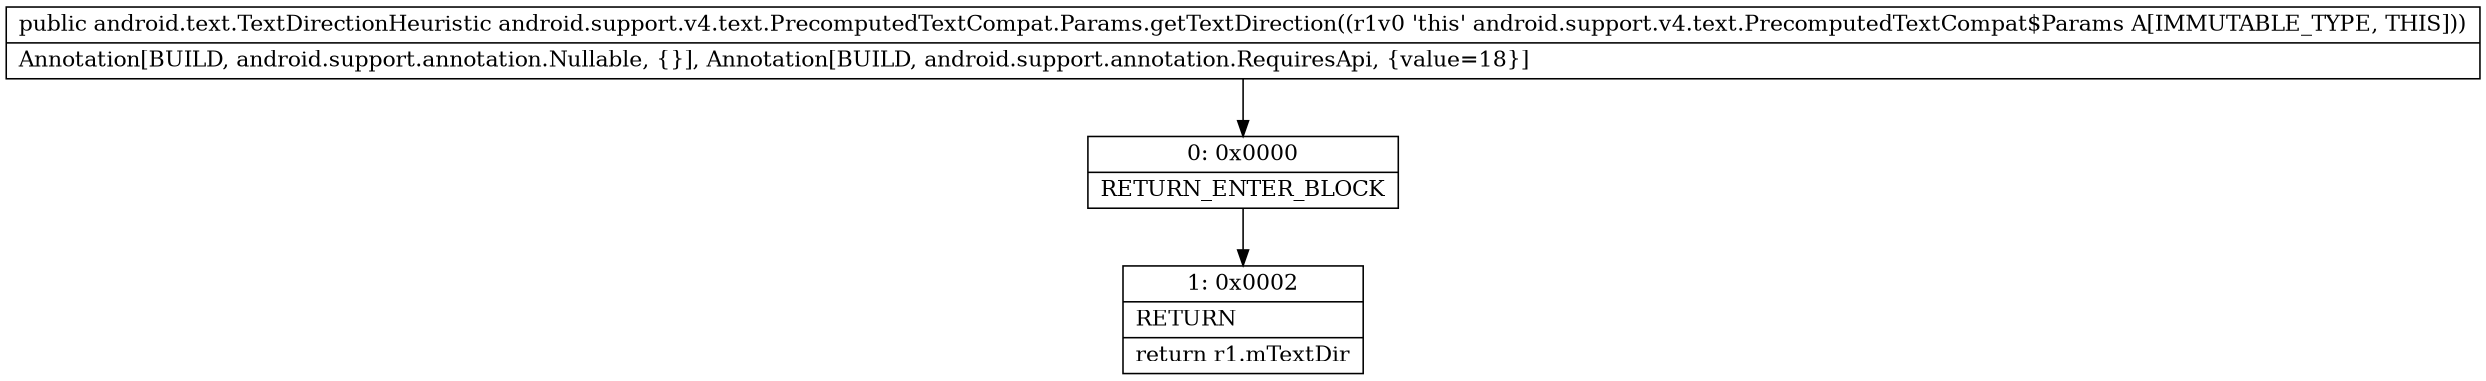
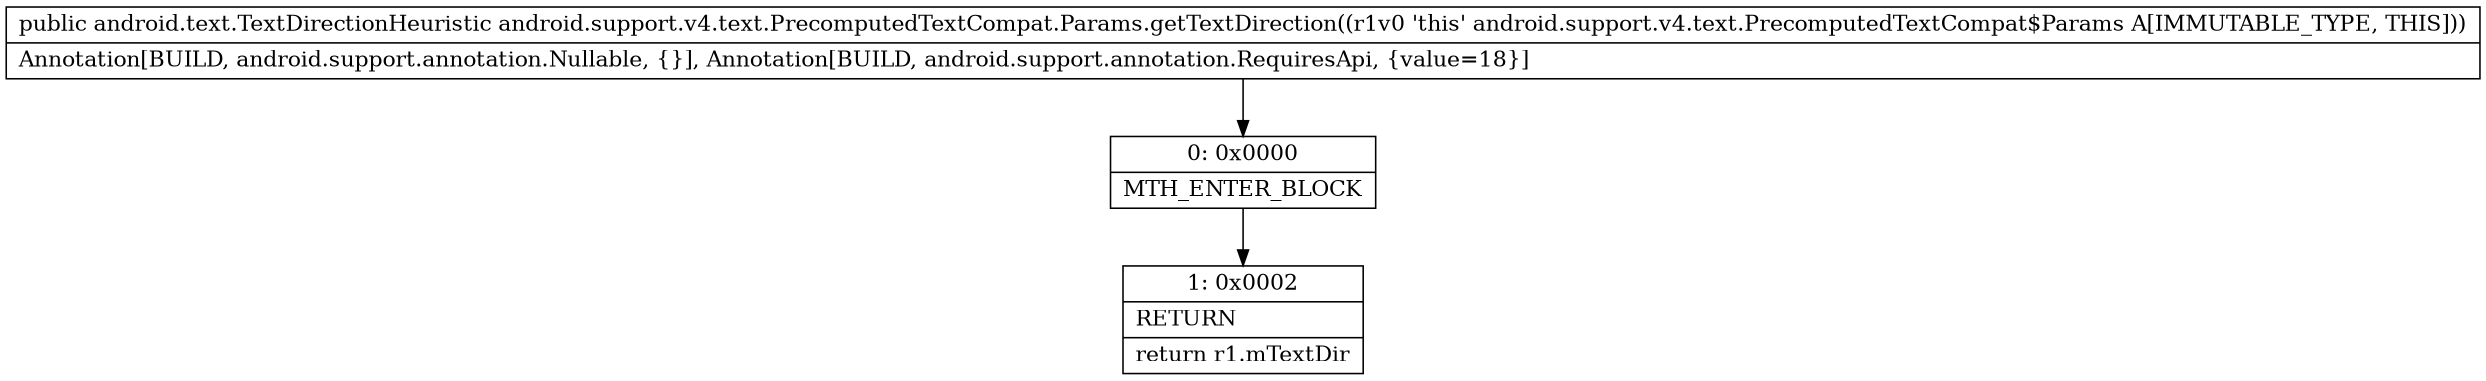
node "0: 0x0000": text "RETURN_ENTER_BLOCK" -> "MTH_ENTER_BLOCK"
